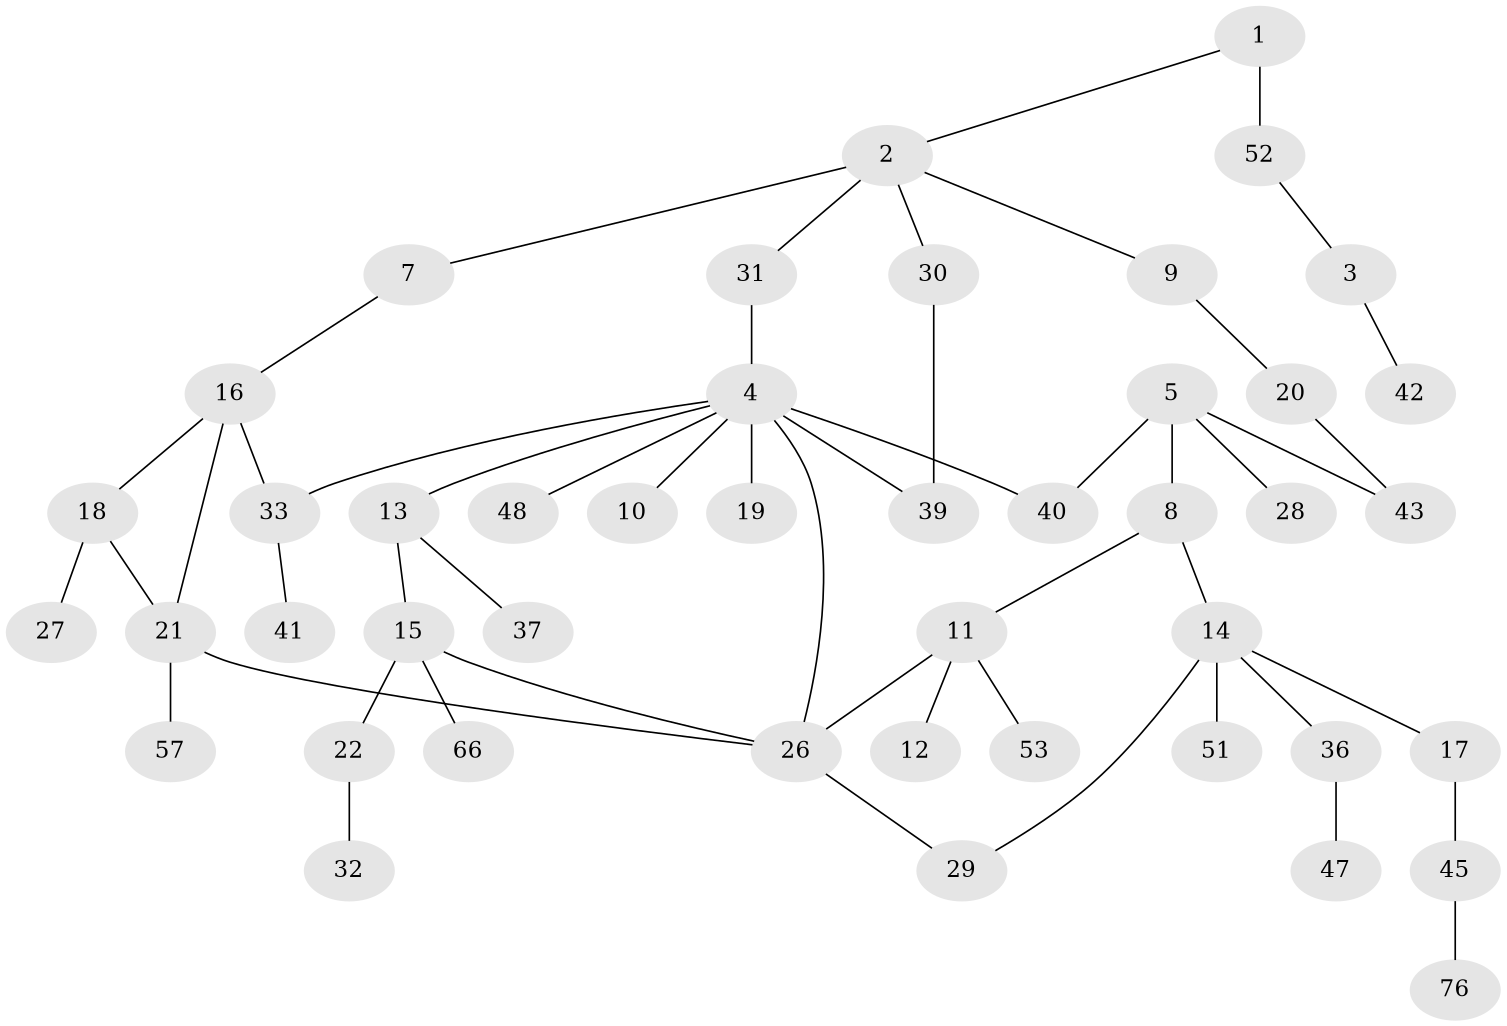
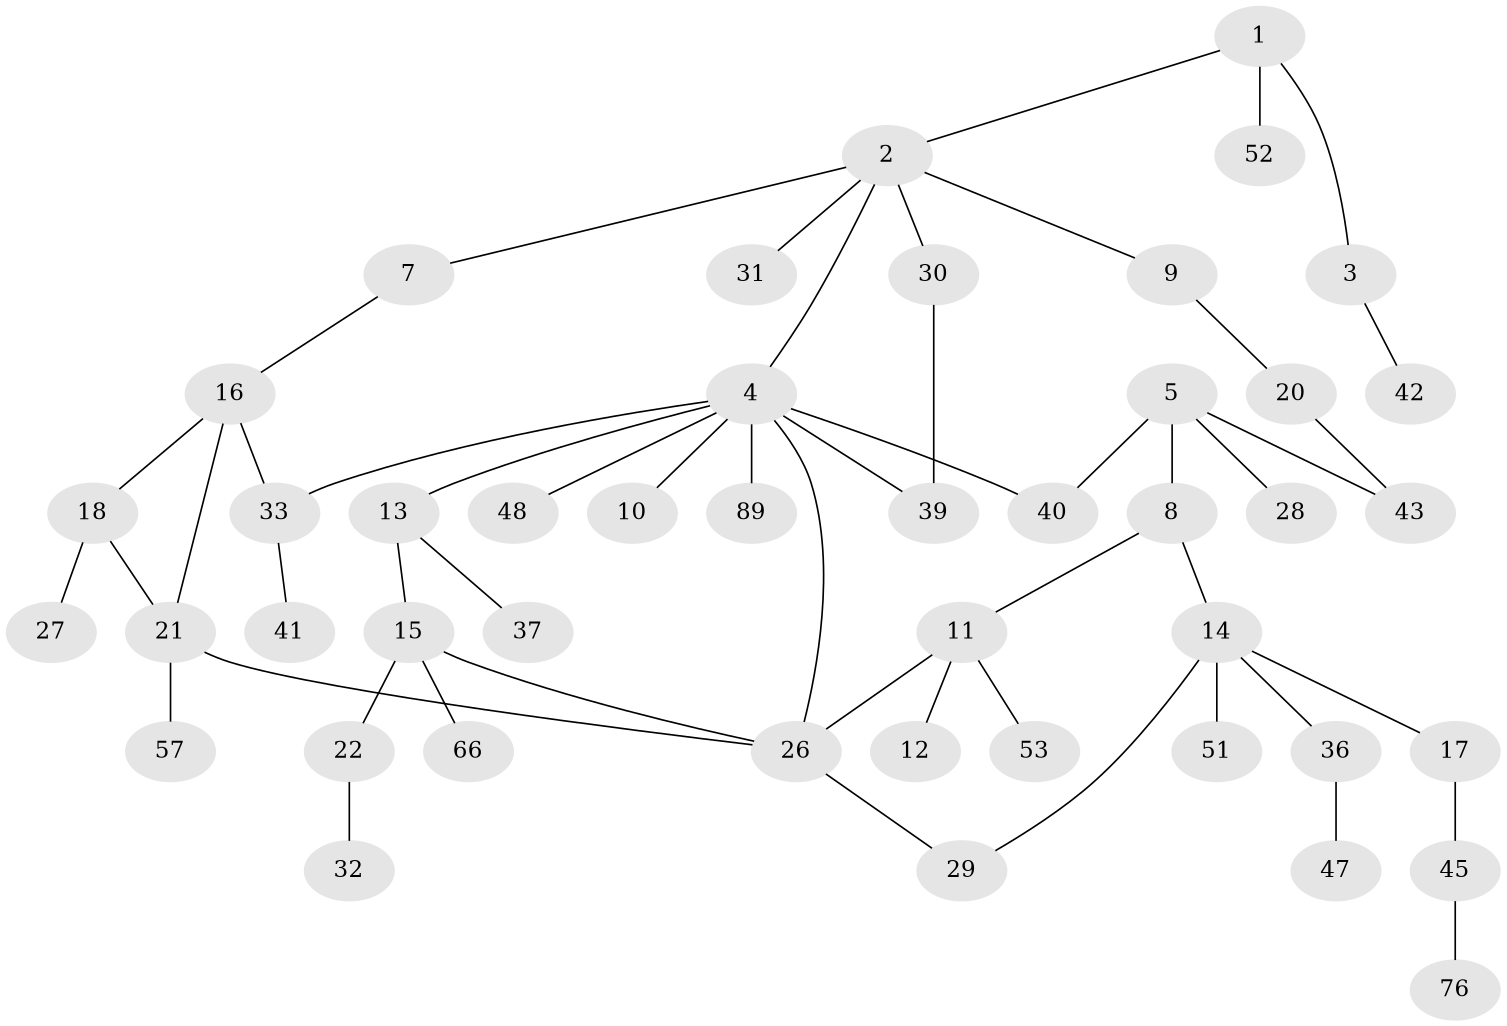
edge "52" -- "3": now "1" -- "3"
edge "31" -- "4": now "2" -- "4"
node "19": label "19" -> "89"
